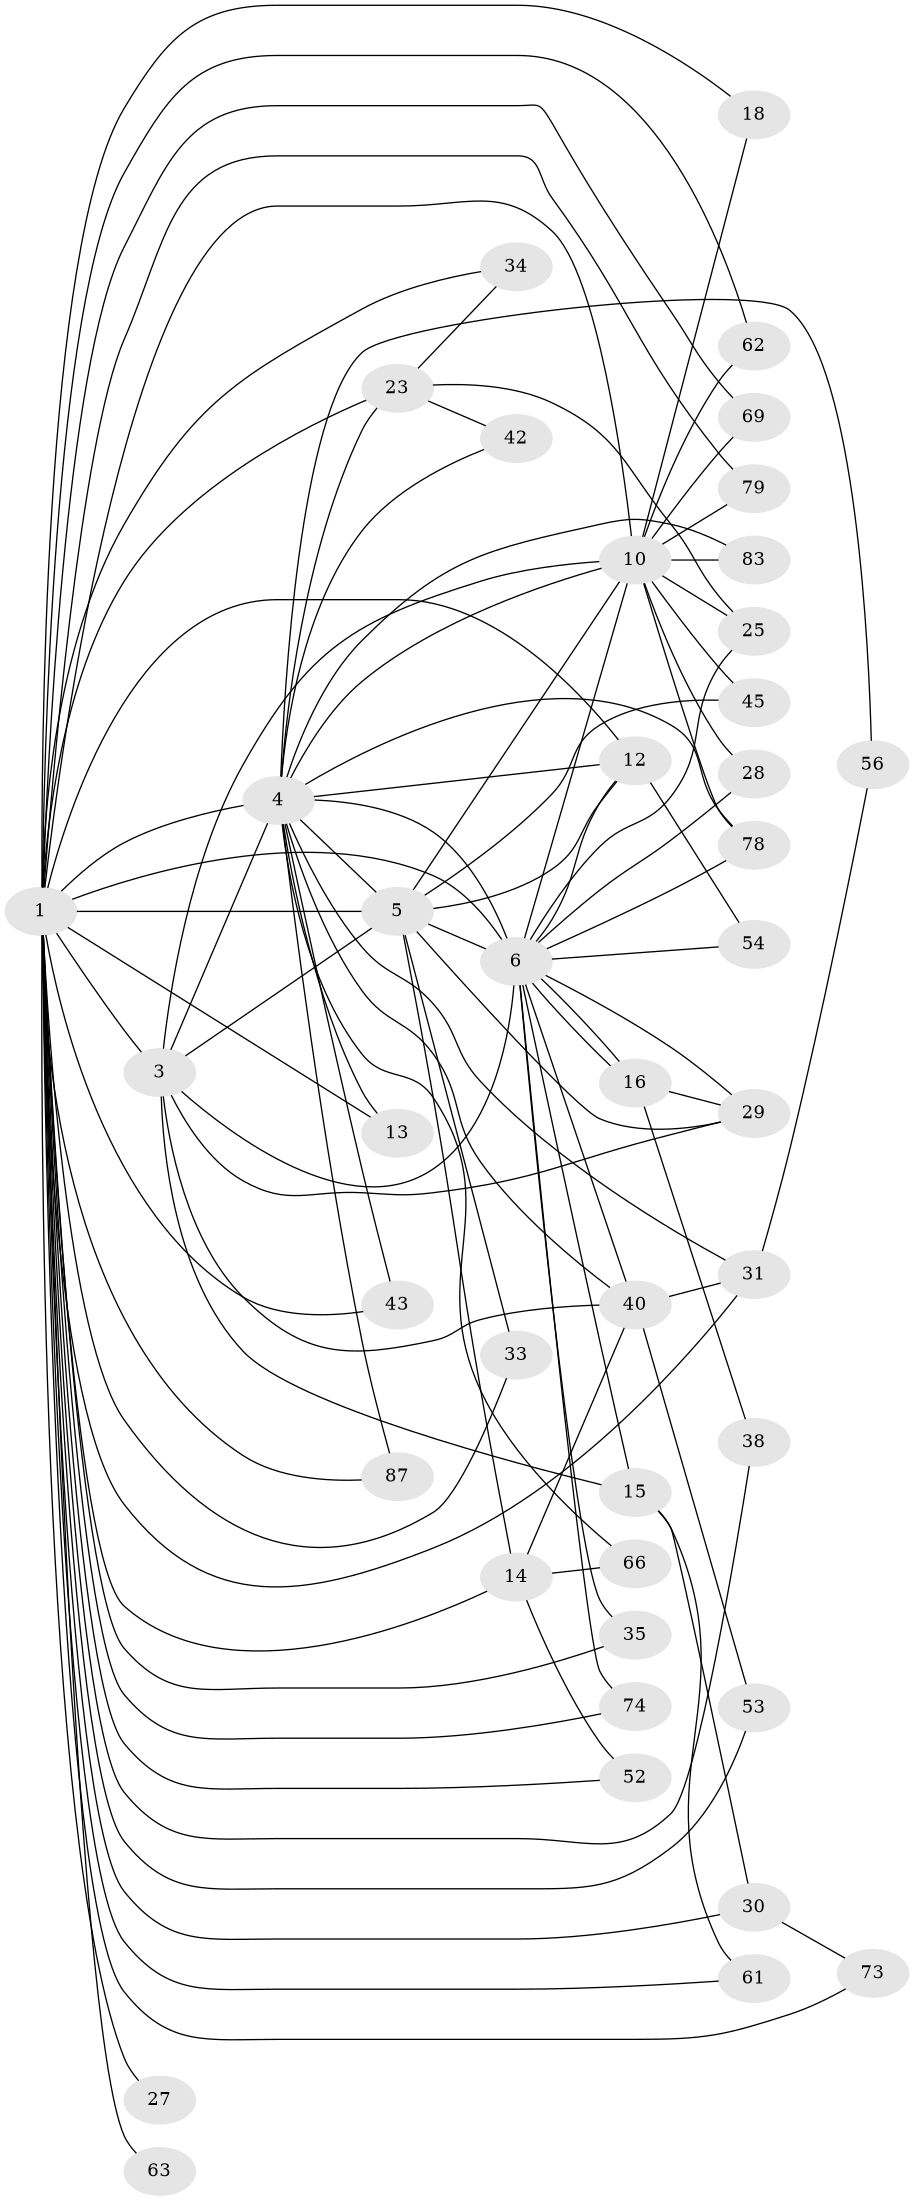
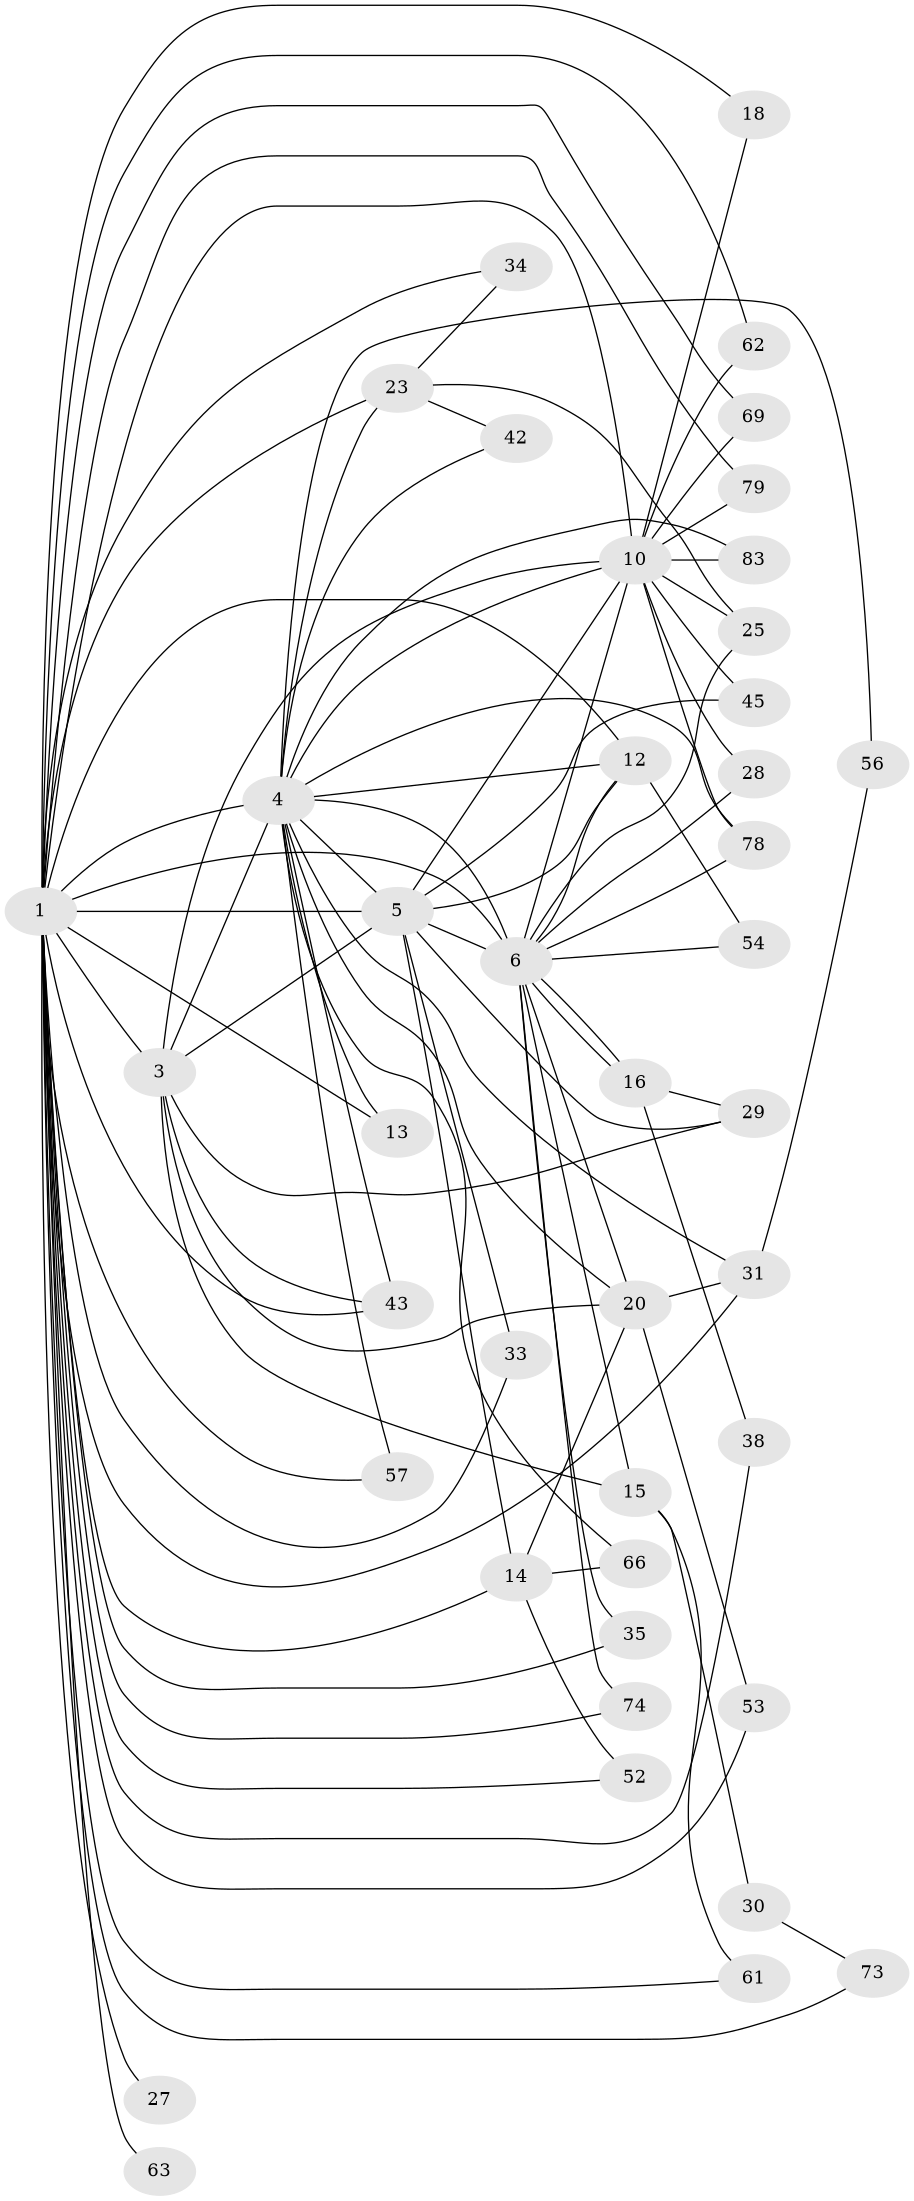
edge "6" -- "29": removed
edge "6" -- "3": now "43" -- "3"
node "40": label "40" -> "20"
node "87": label "87" -> "57"
edge "1" -- "30": removed
